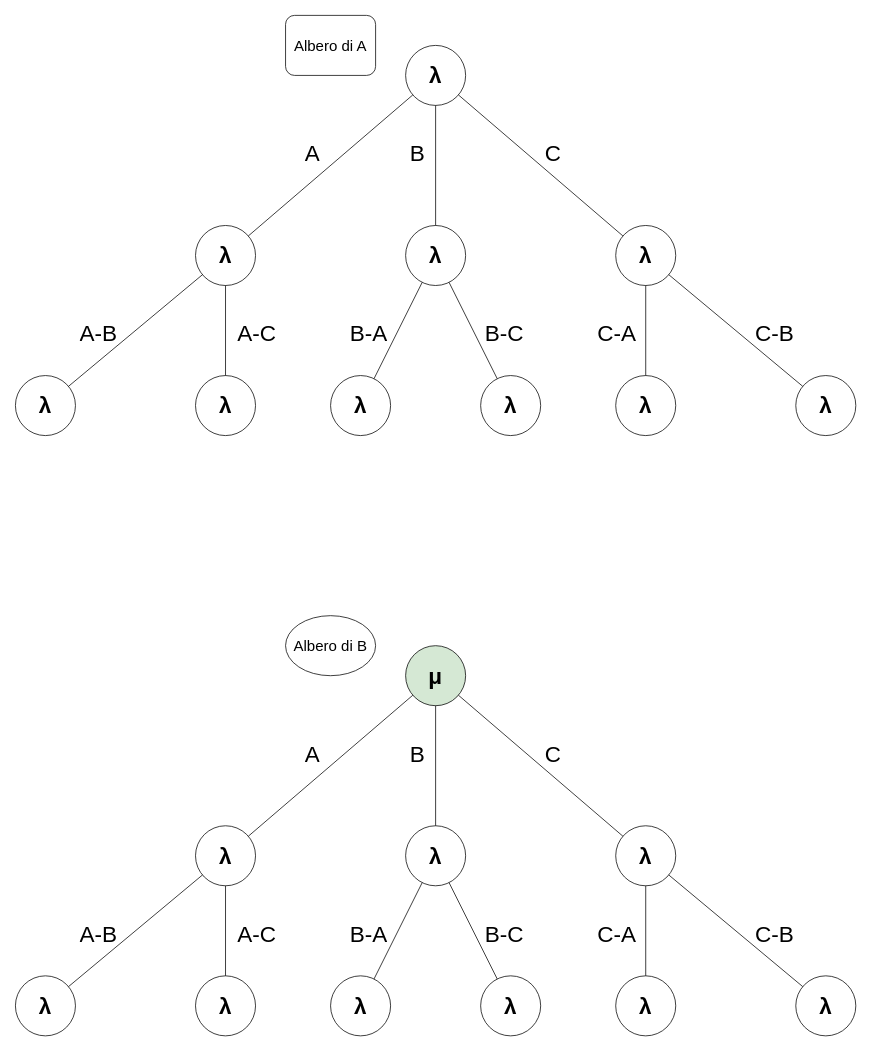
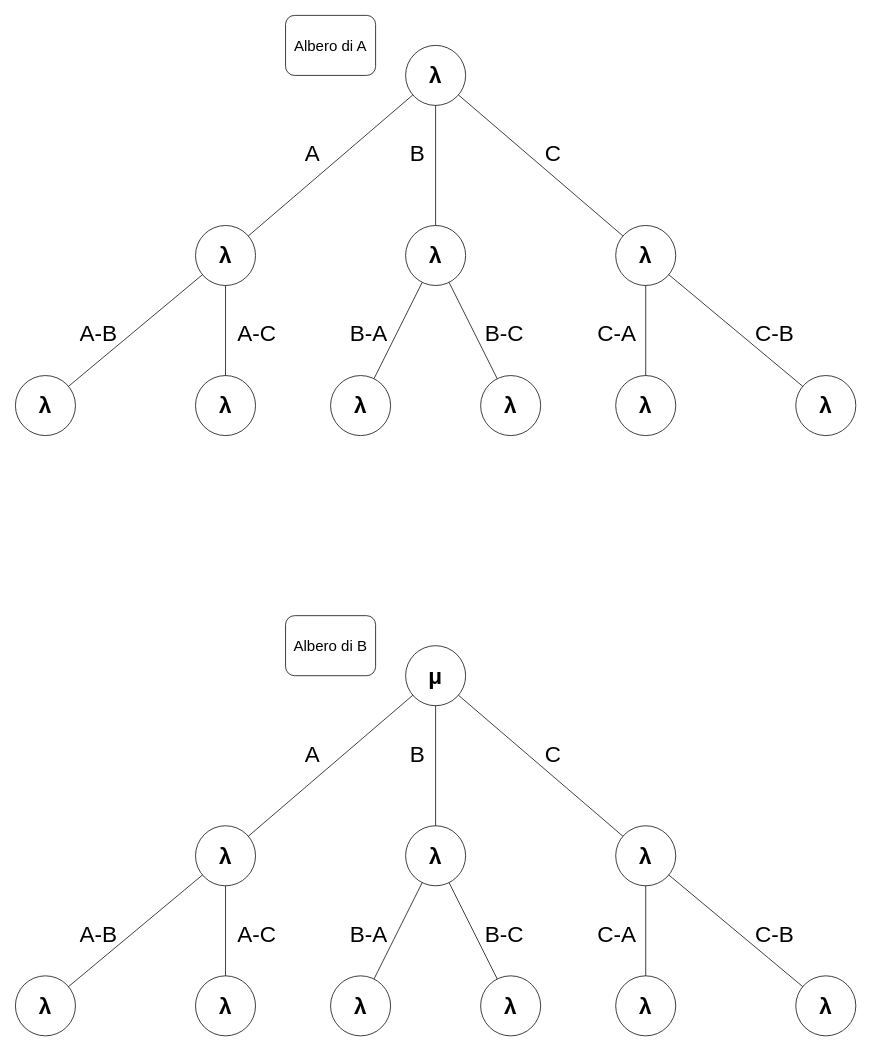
node "Albero di B": shape ellipse -> rounded rectangle
node "μ": fillcolor #d5e8d4 -> #ffffff
